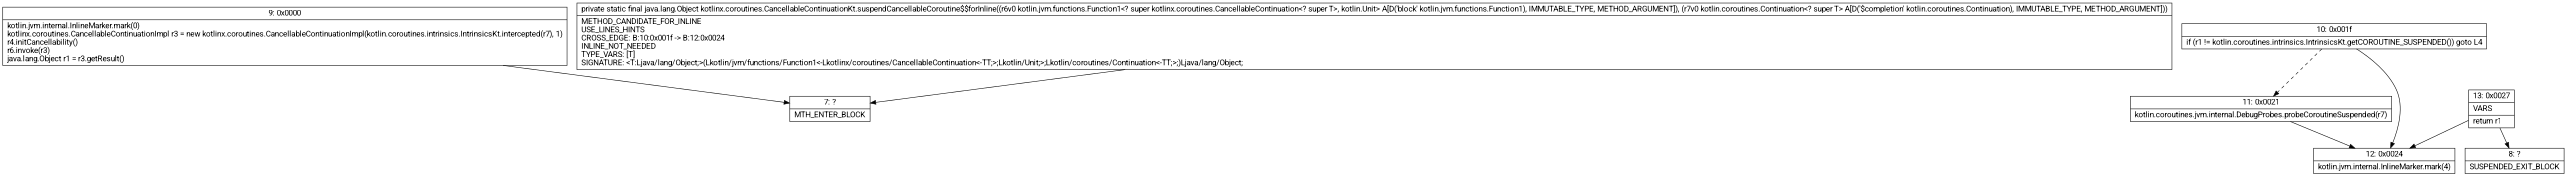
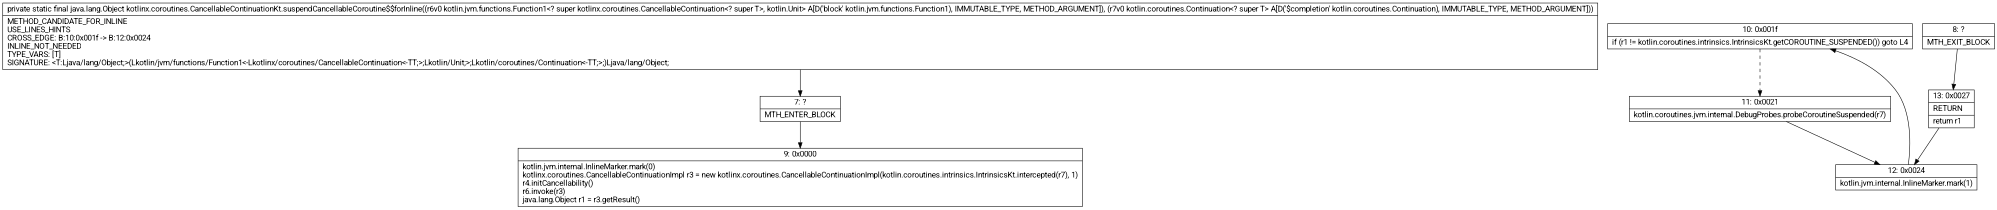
edge "9: 0x0000" -> "7: ?": reversed
edge "10: 0x001f" -> "12: 0x0024": reversed
node "13: 0x0027": text "VARS" -> "RETURN"
edge "13: 0x0027" -> "8: ?": reversed
node "12: 0x0024": text "kotlin.jvm.internal.InlineMarker.mark(4)" -> "kotlin.jvm.internal.InlineMarker.mark(1)"
node "8: ?": text "SUSPENDED_EXIT_BLOCK" -> "MTH_EXIT_BLOCK"
